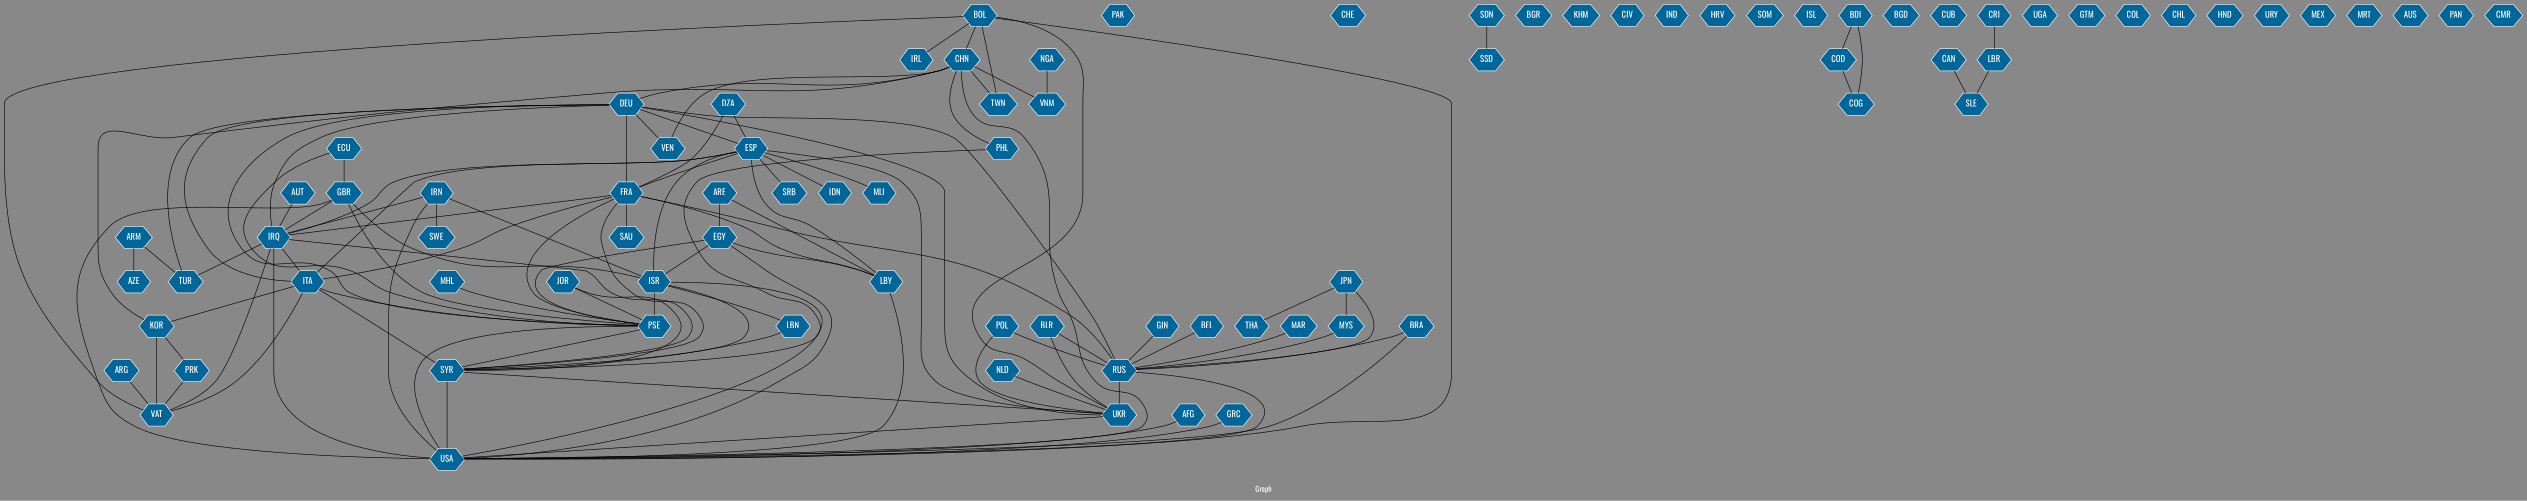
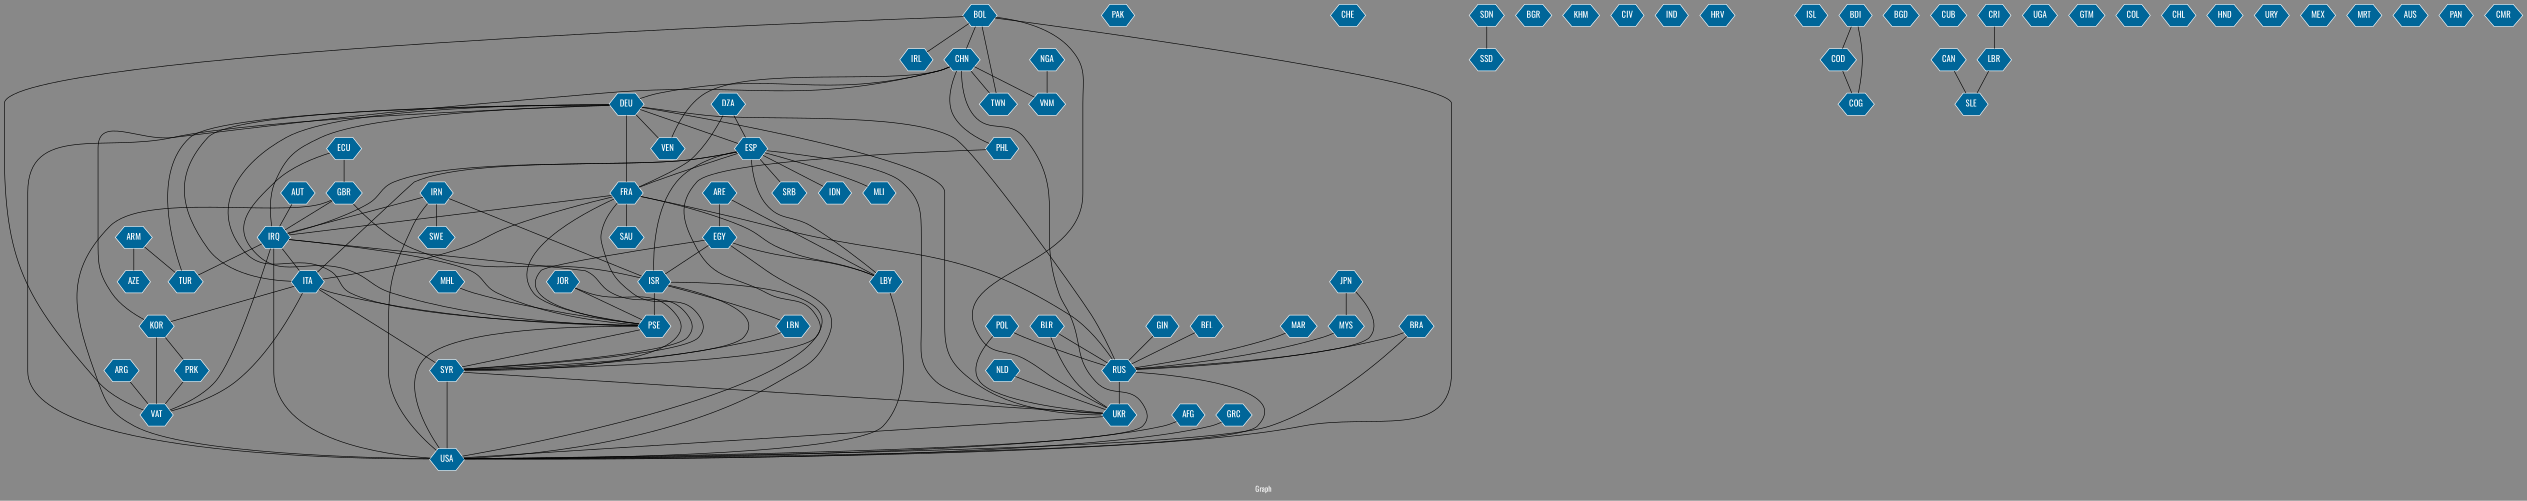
node "SOM": removed
edge "DEU" -- "USA": added
edge "GBR" -- "PSE": now "IRQ" -- "PSE"
node "THA": removed
